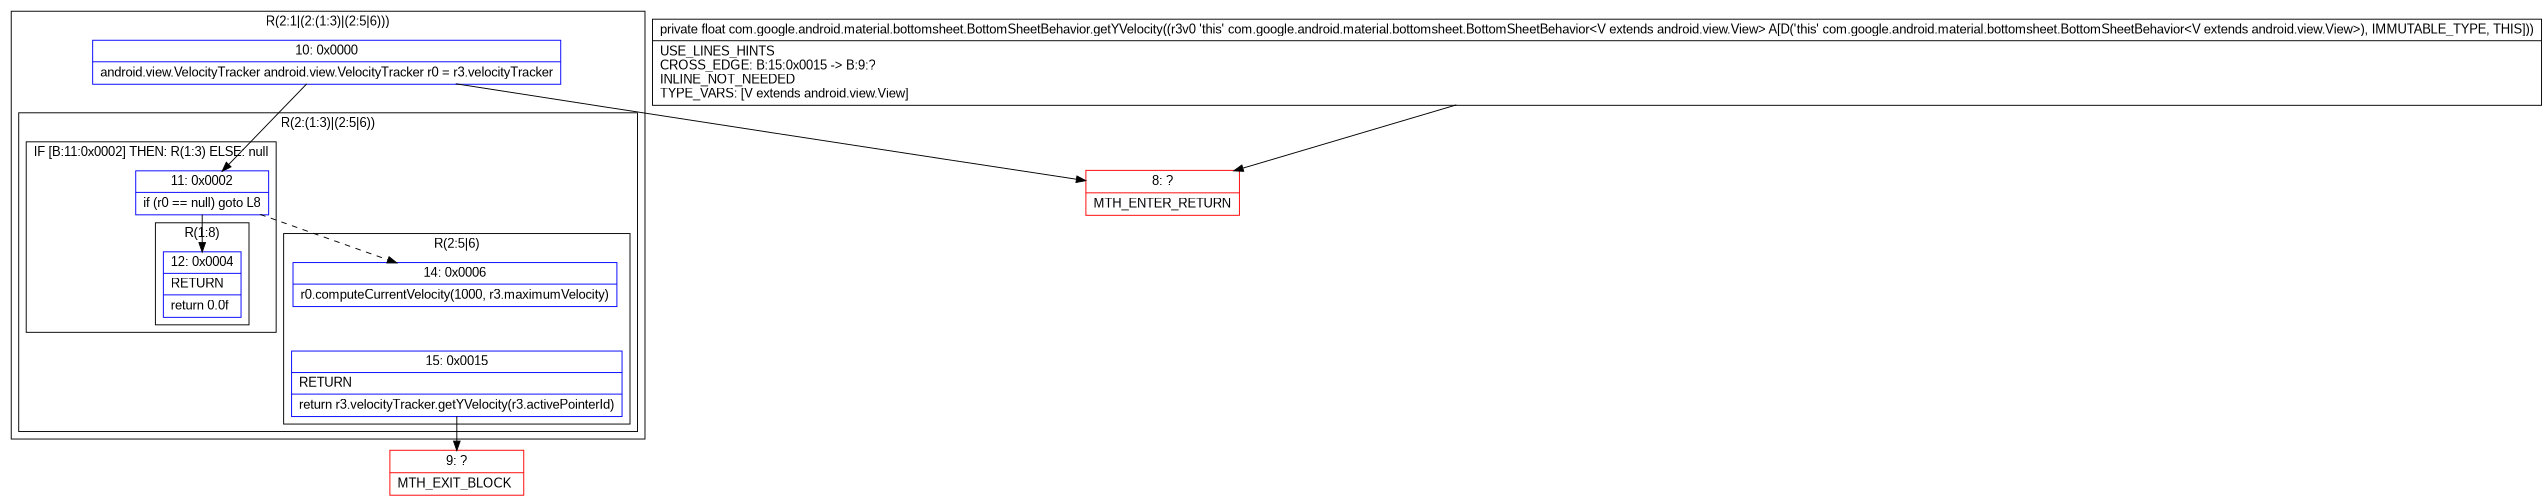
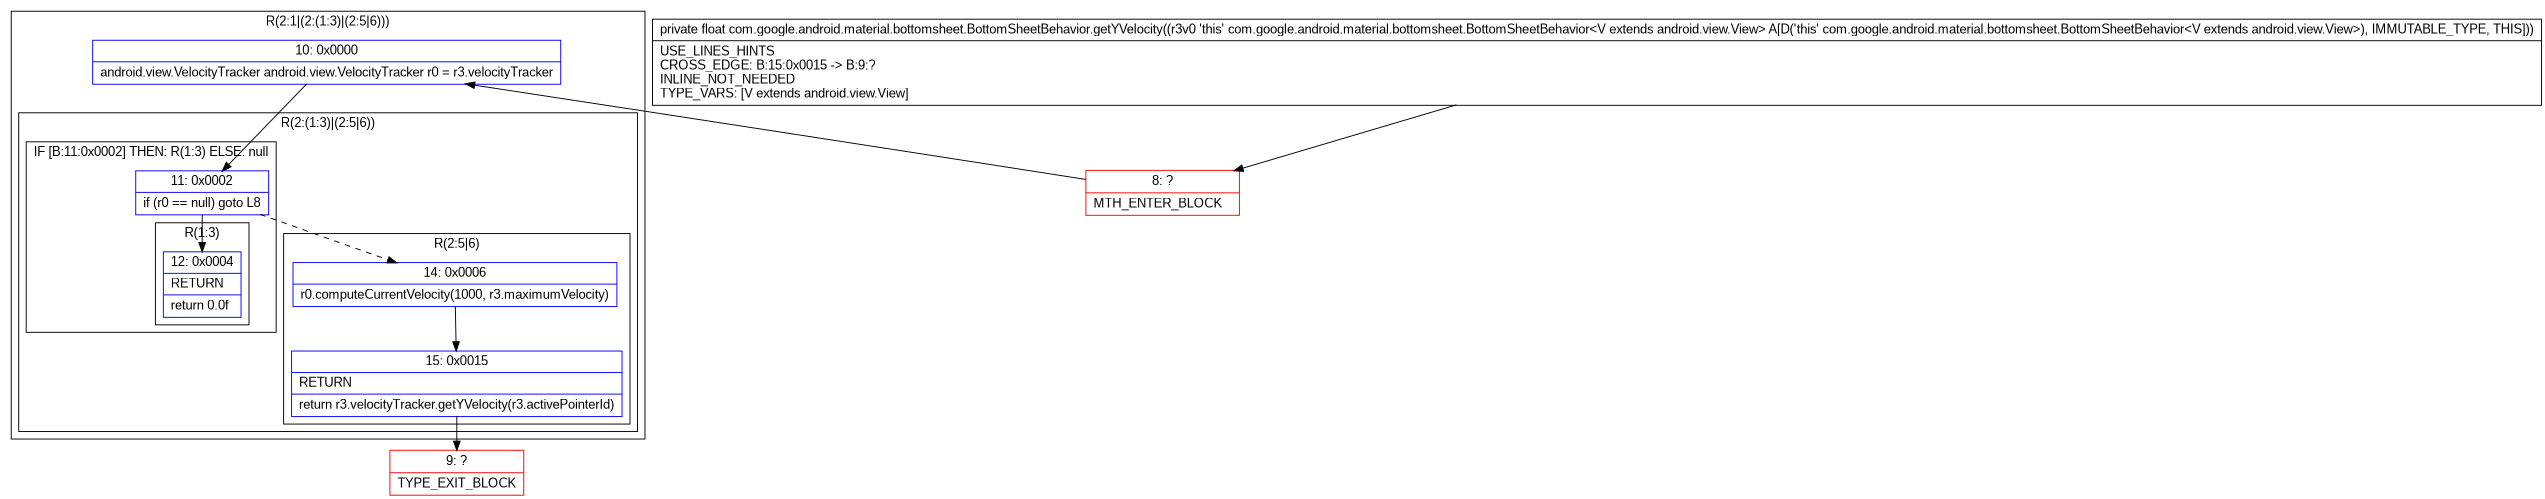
edge "10: 0x0000" -> "8: ?": reversed
node "8: ?": text "MTH_ENTER_RETURN" -> "MTH_ENTER_BLOCK"
cluster "R(1:8)": label "R(1:8)" -> "R(1:3)"
edge "14: 0x0006" -> "15: 0x0015": added
node "9: ?": text "MTH_EXIT_BLOCK" -> "TYPE_EXIT_BLOCK"
